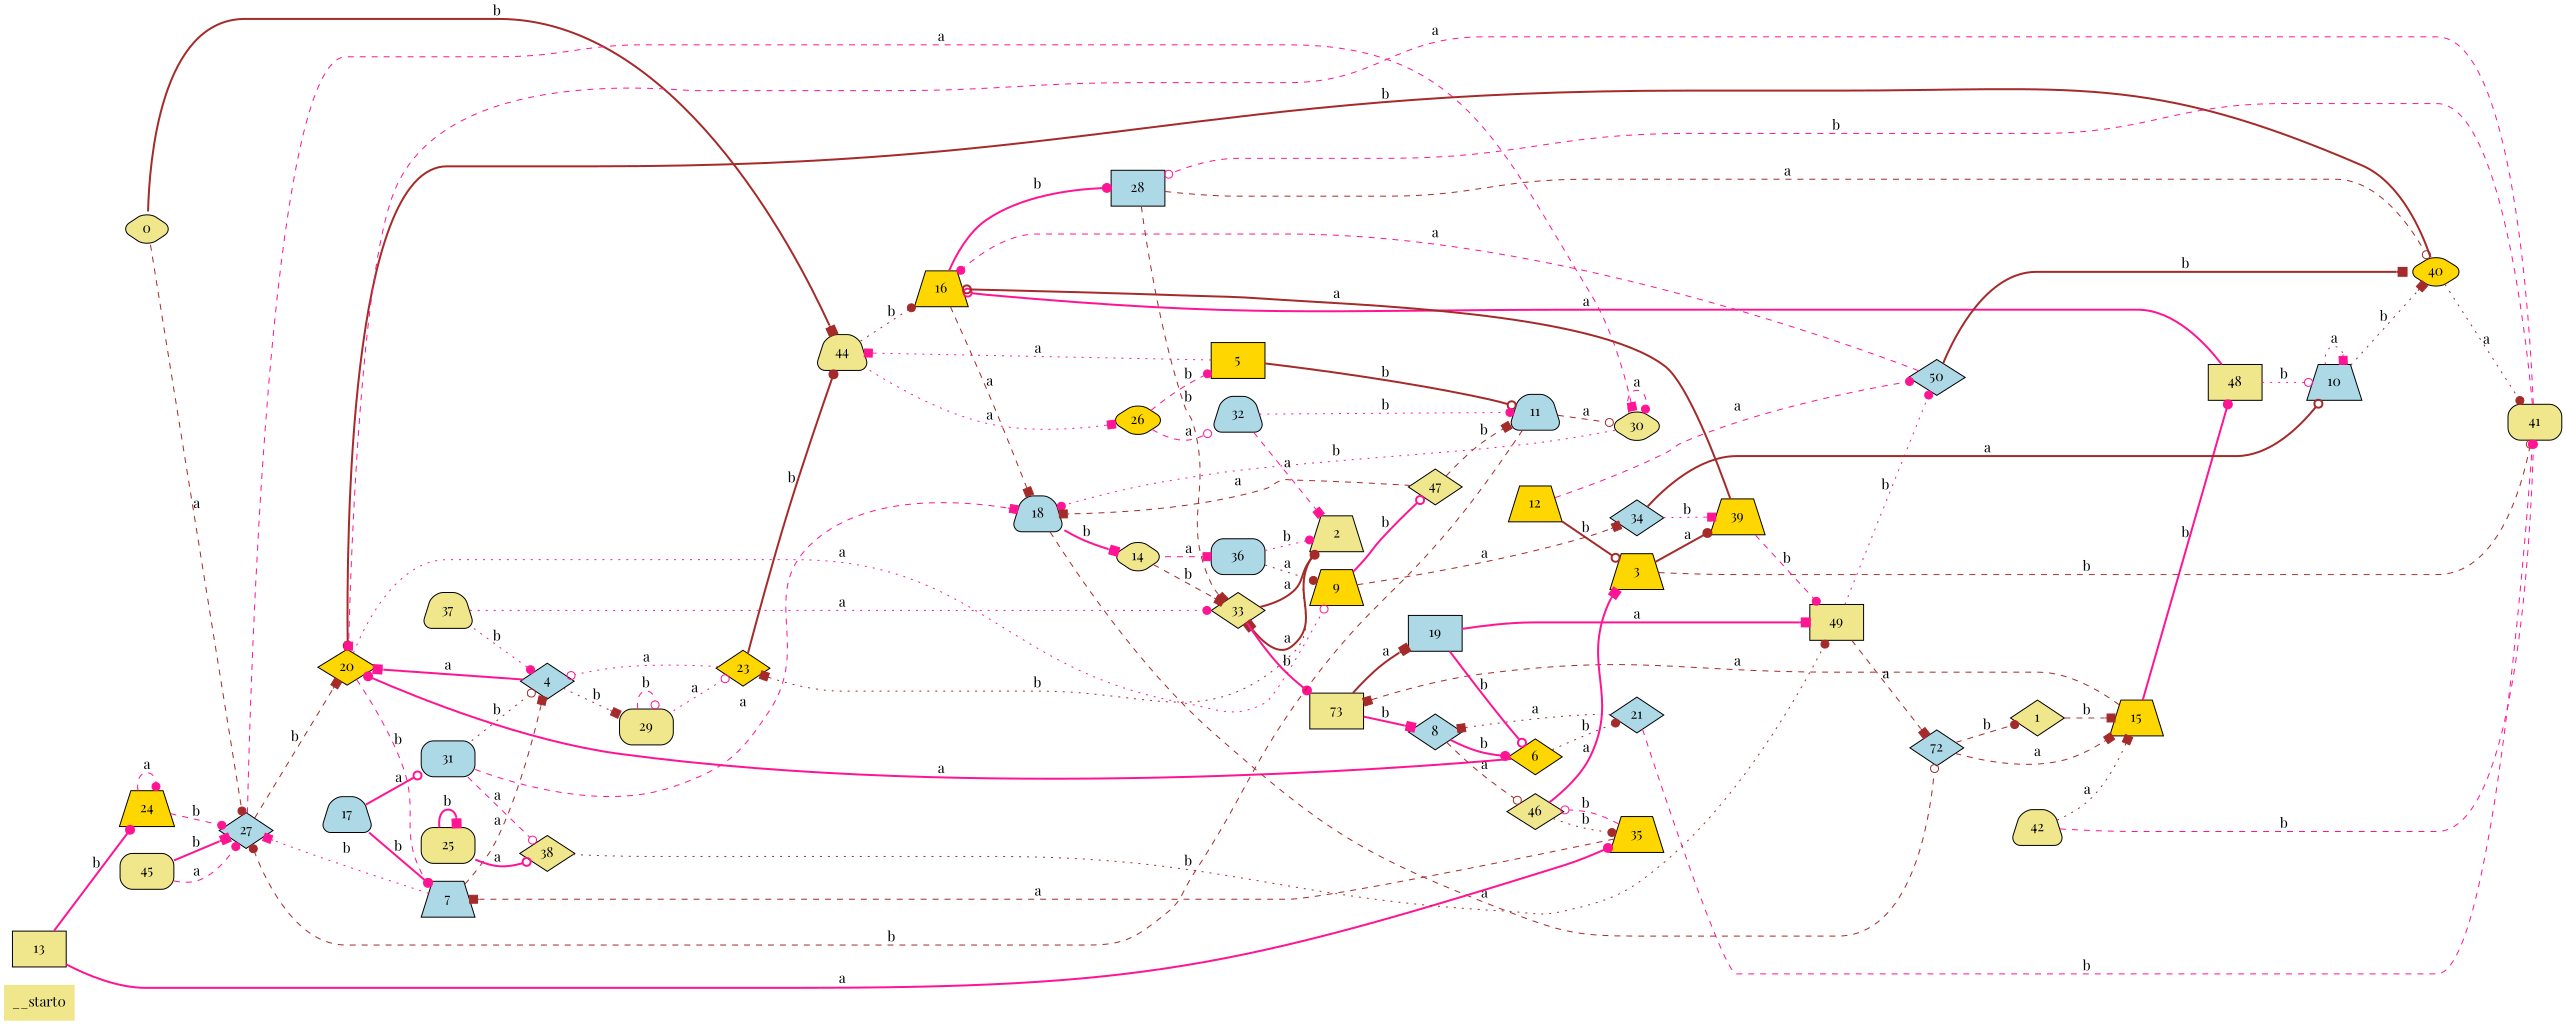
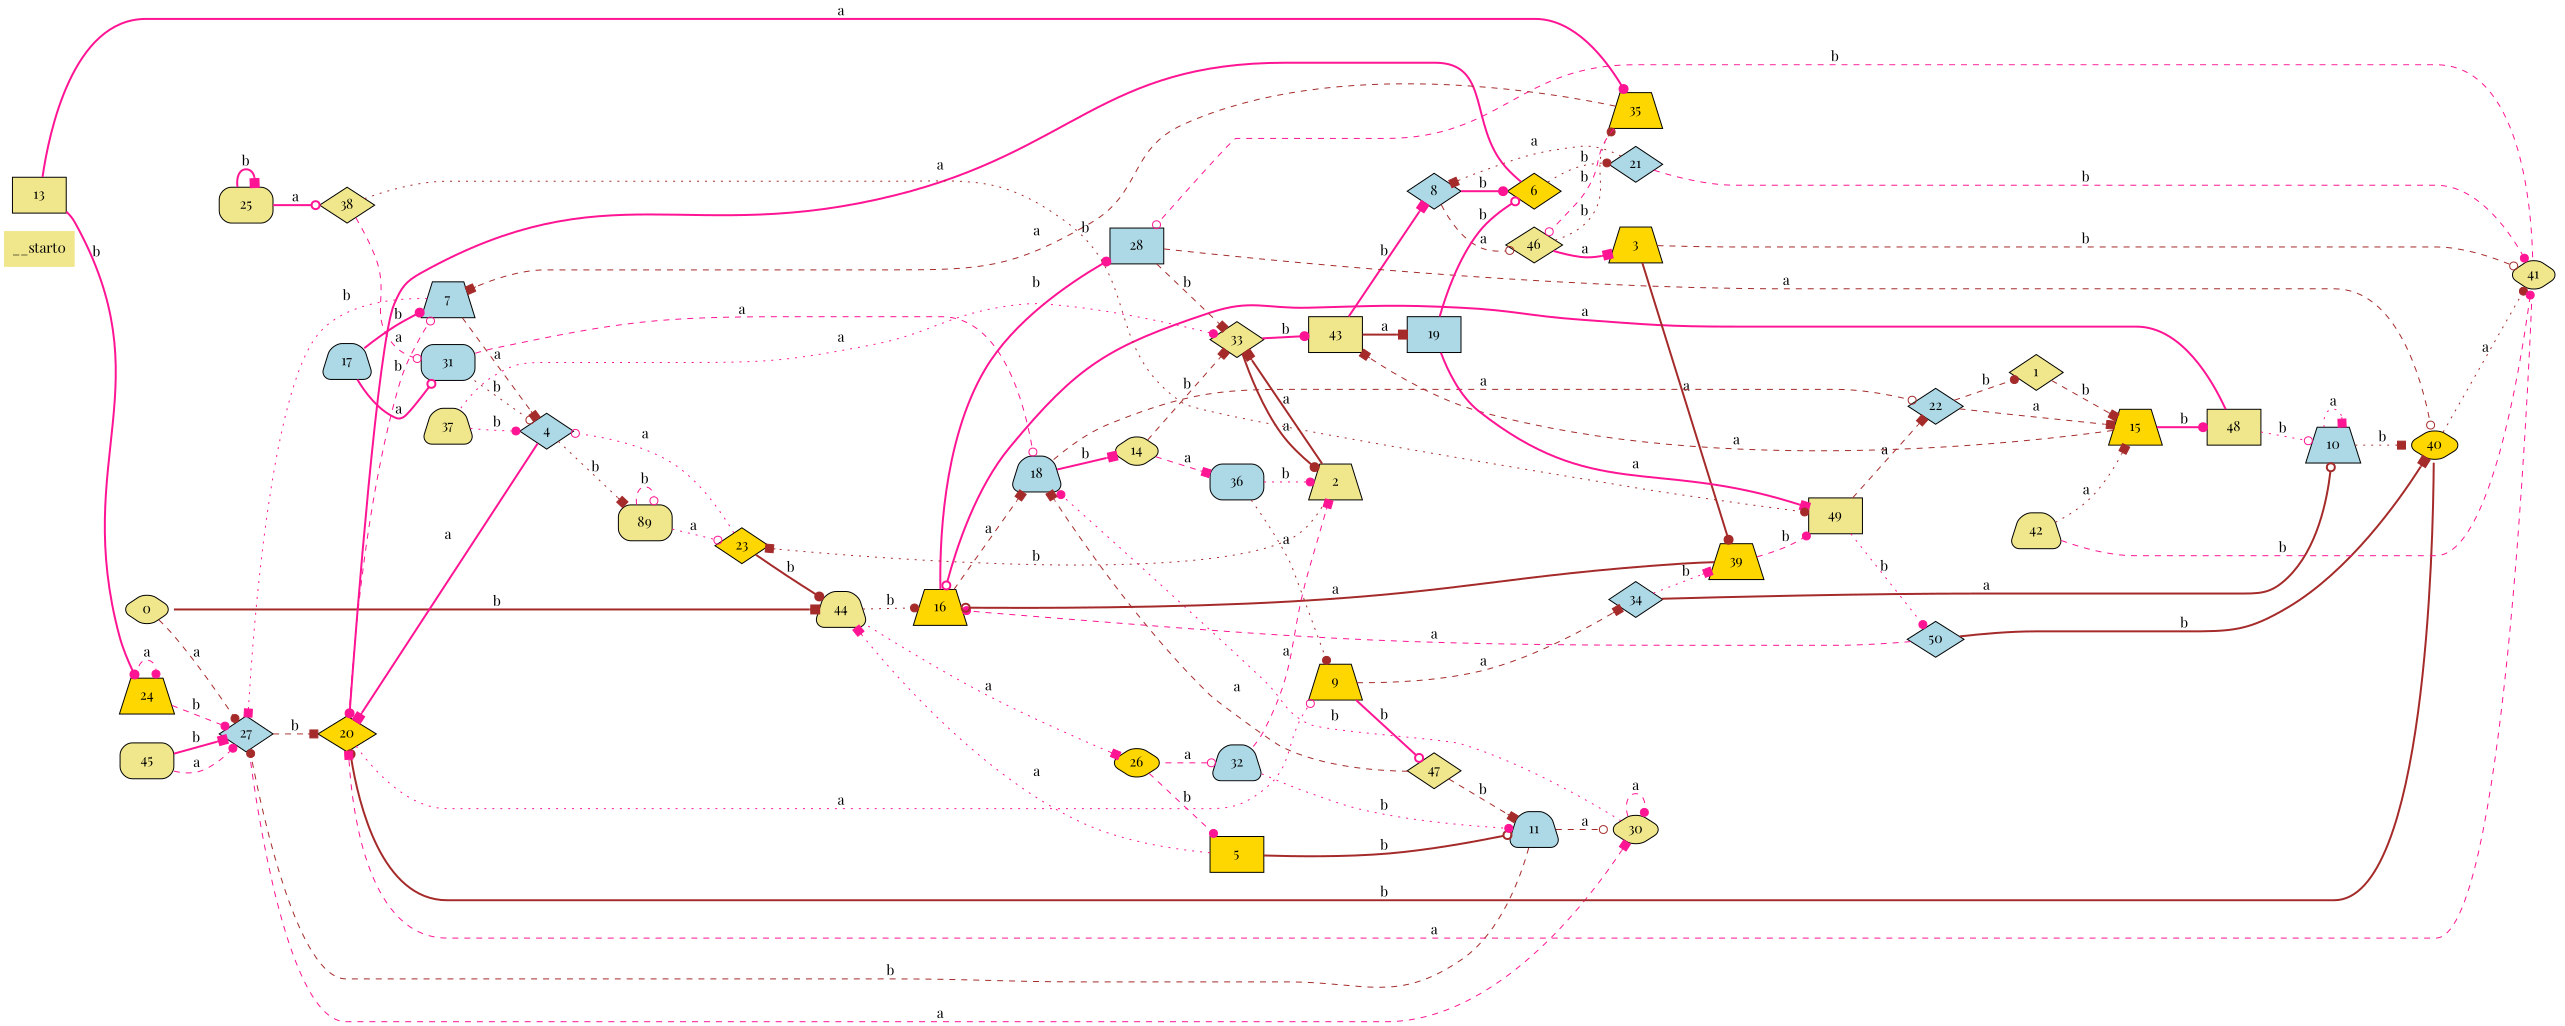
node "41": shape box -> diamond
node "12": removed
edge "31" -> "18": arrowhead box -> odot
node "73": label "73" -> "43"
node "29": label "29" -> "89"
node "72": label "72" -> "22"
edge "31" -> "38": reversed
